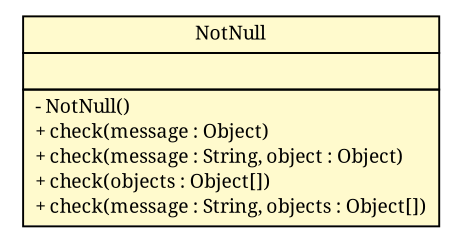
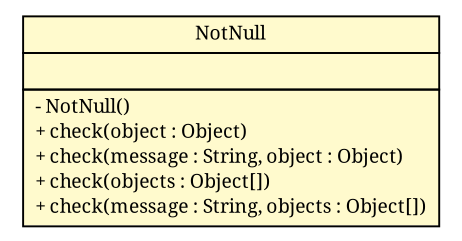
node "NotNull": text "+ check(message : Object)" -> "+ check(object : Object)"
